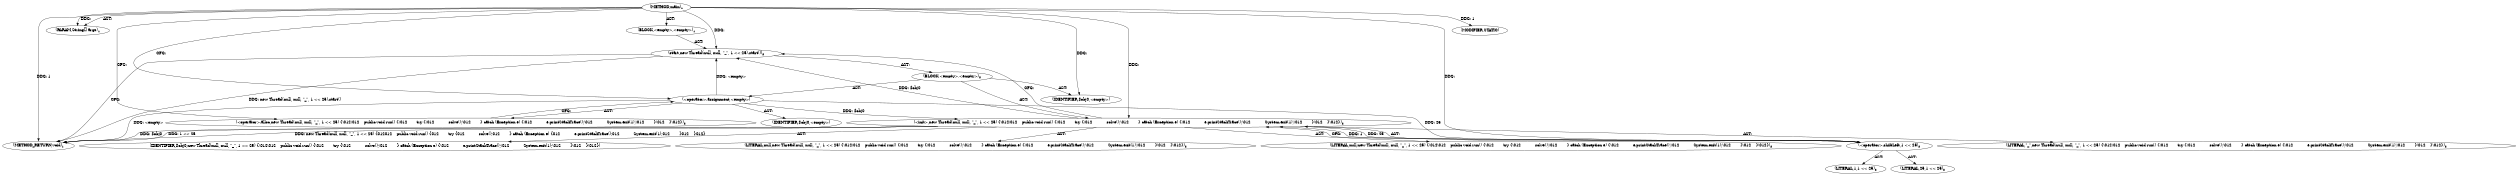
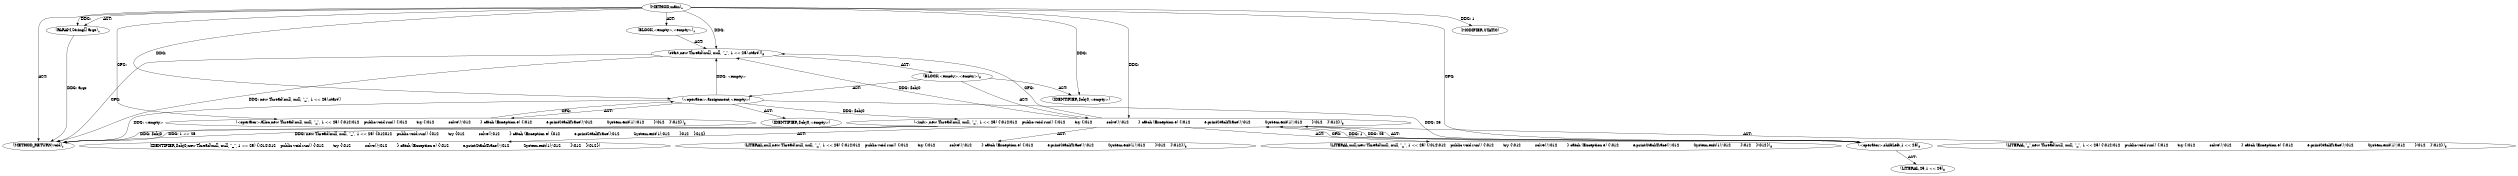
edge "(METHOD,main)" -> "(<operator>.assignment,<empty>)": label "CFG: " -> "DDG: "
edge "(METHOD,main)" -> "(METHOD_RETURN,void)": label "DDG: 1" -> "AST: "
edge "(METHOD,main)" -> "(<operator>.shiftLeft,1 << 25)": label "DDG: " -> "CFG: "
edge "(PARAM,String[] args)" -> "(METHOD_RETURN,void)": added, label "DDG: args"
node "(LITERAL,1,1 << 25)": removed
